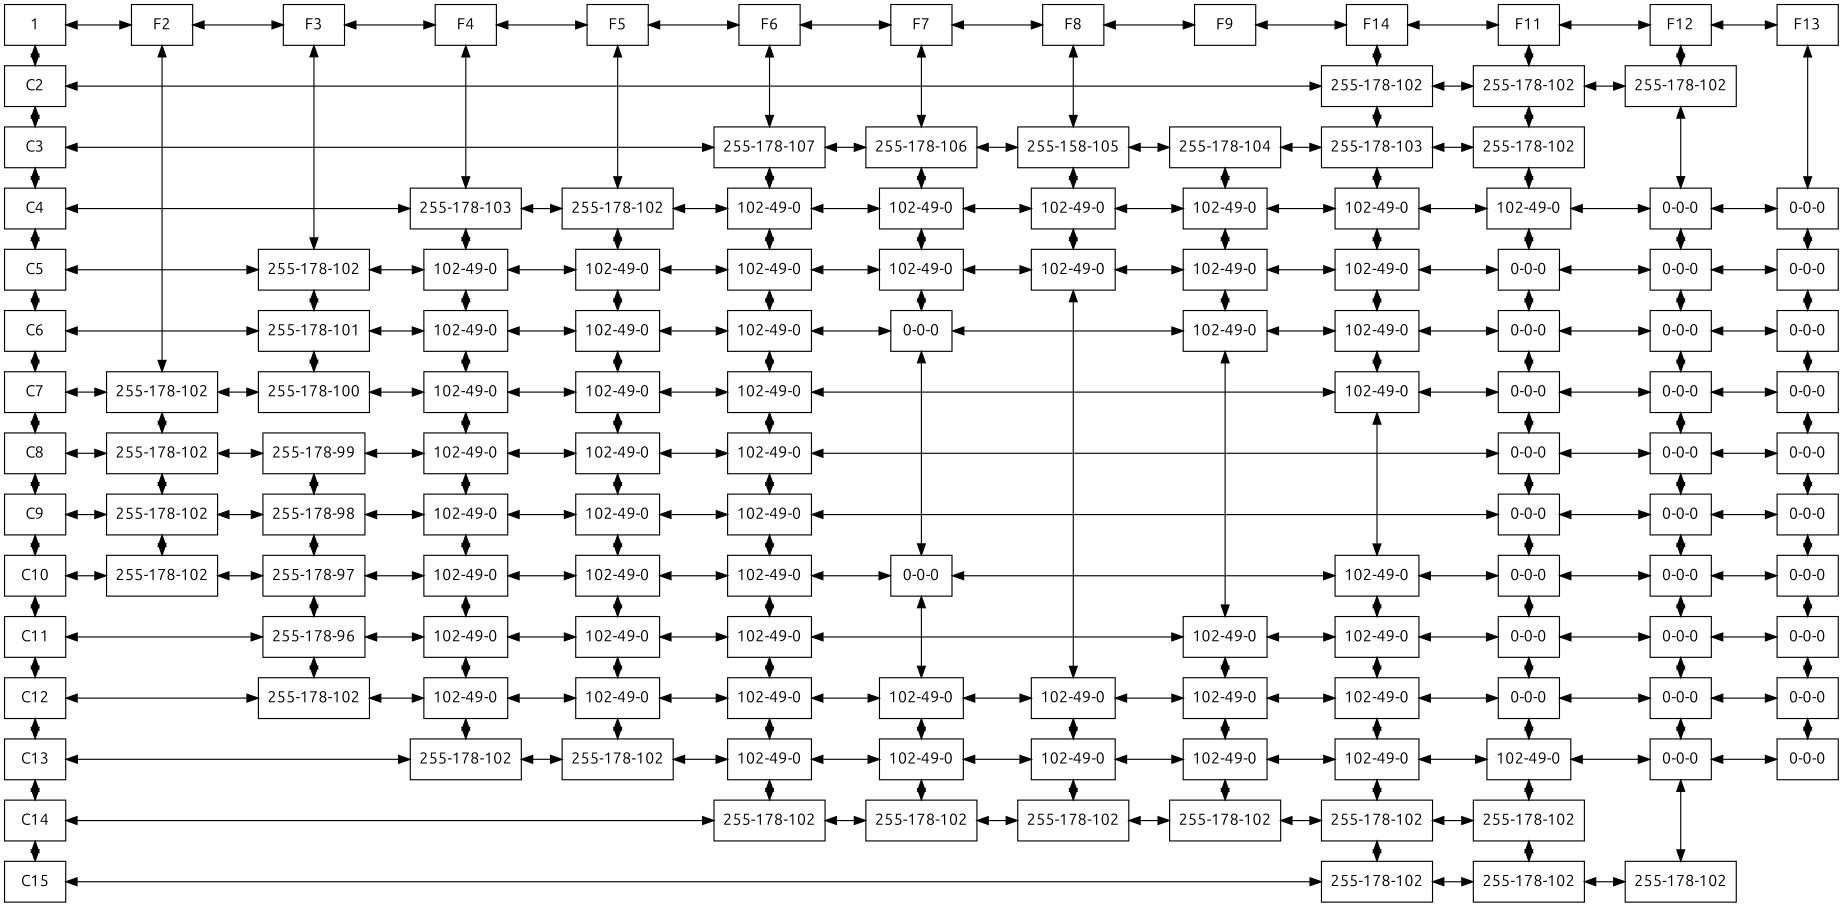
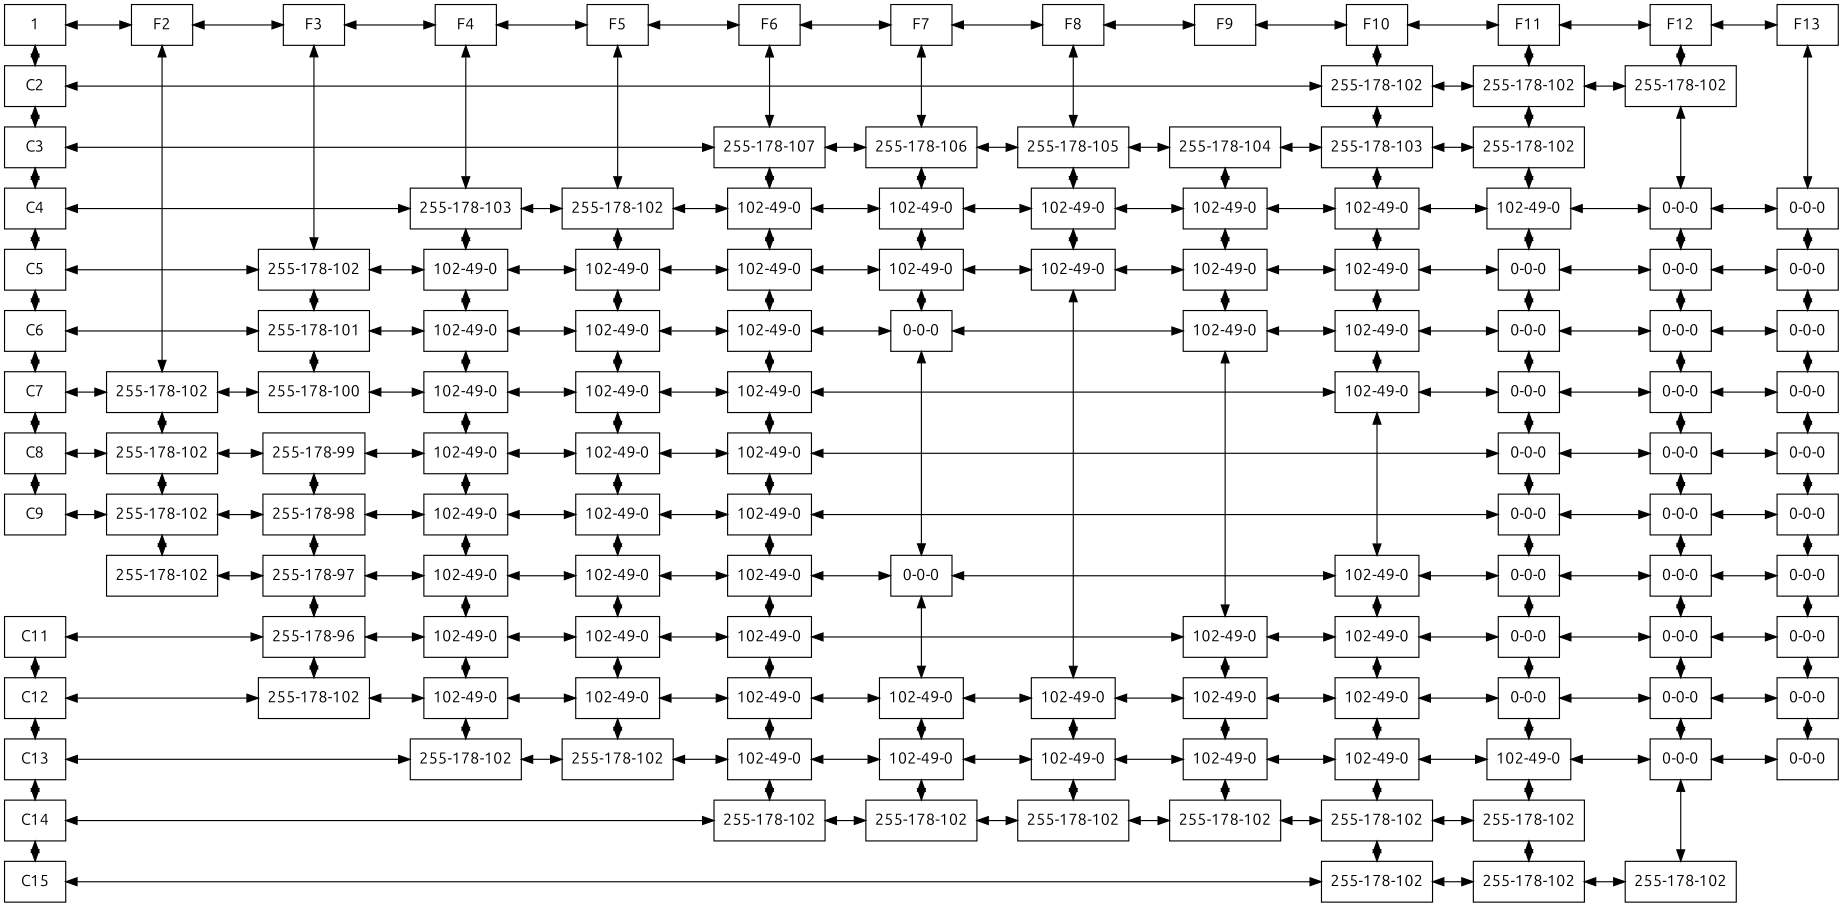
node "F14": label "F14" -> "F10"
node "255-158-105": label "255-158-105" -> "255-178-105"
node "C10": removed
